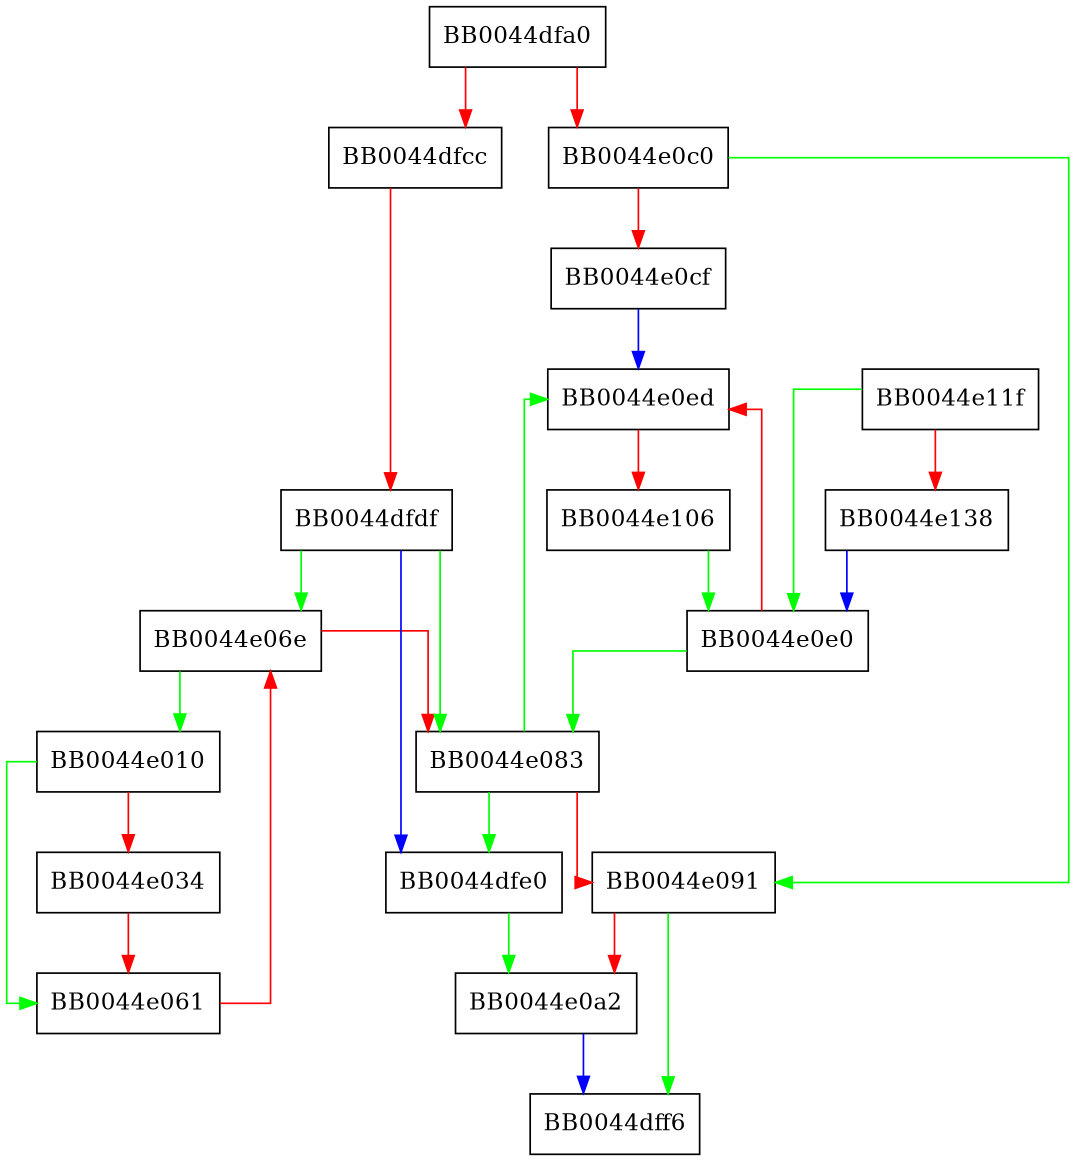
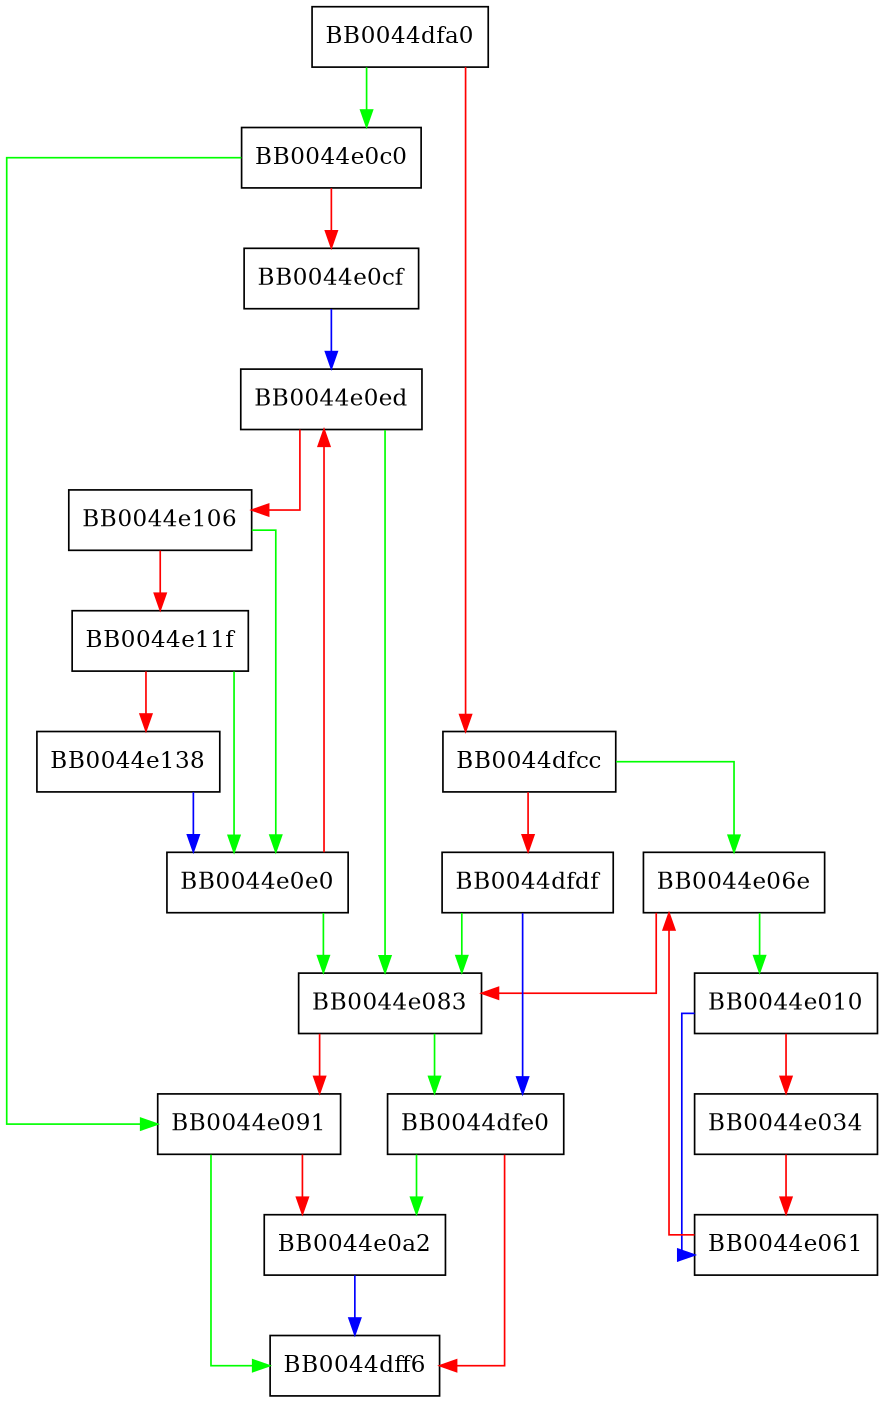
edge "BB0044dfa0" -> "BB0044e0c0": color red -> green
edge "BB0044e083" -> "BB0044e0ed": reversed
edge "BB0044e106" -> "BB0044e11f": added
edge "BB0044dfdf" -> "BB0044e06e": now "BB0044dfcc" -> "BB0044e06e"
edge "BB0044e010" -> "BB0044e061": color green -> blue
edge "BB0044dfe0" -> "BB0044dff6": added
